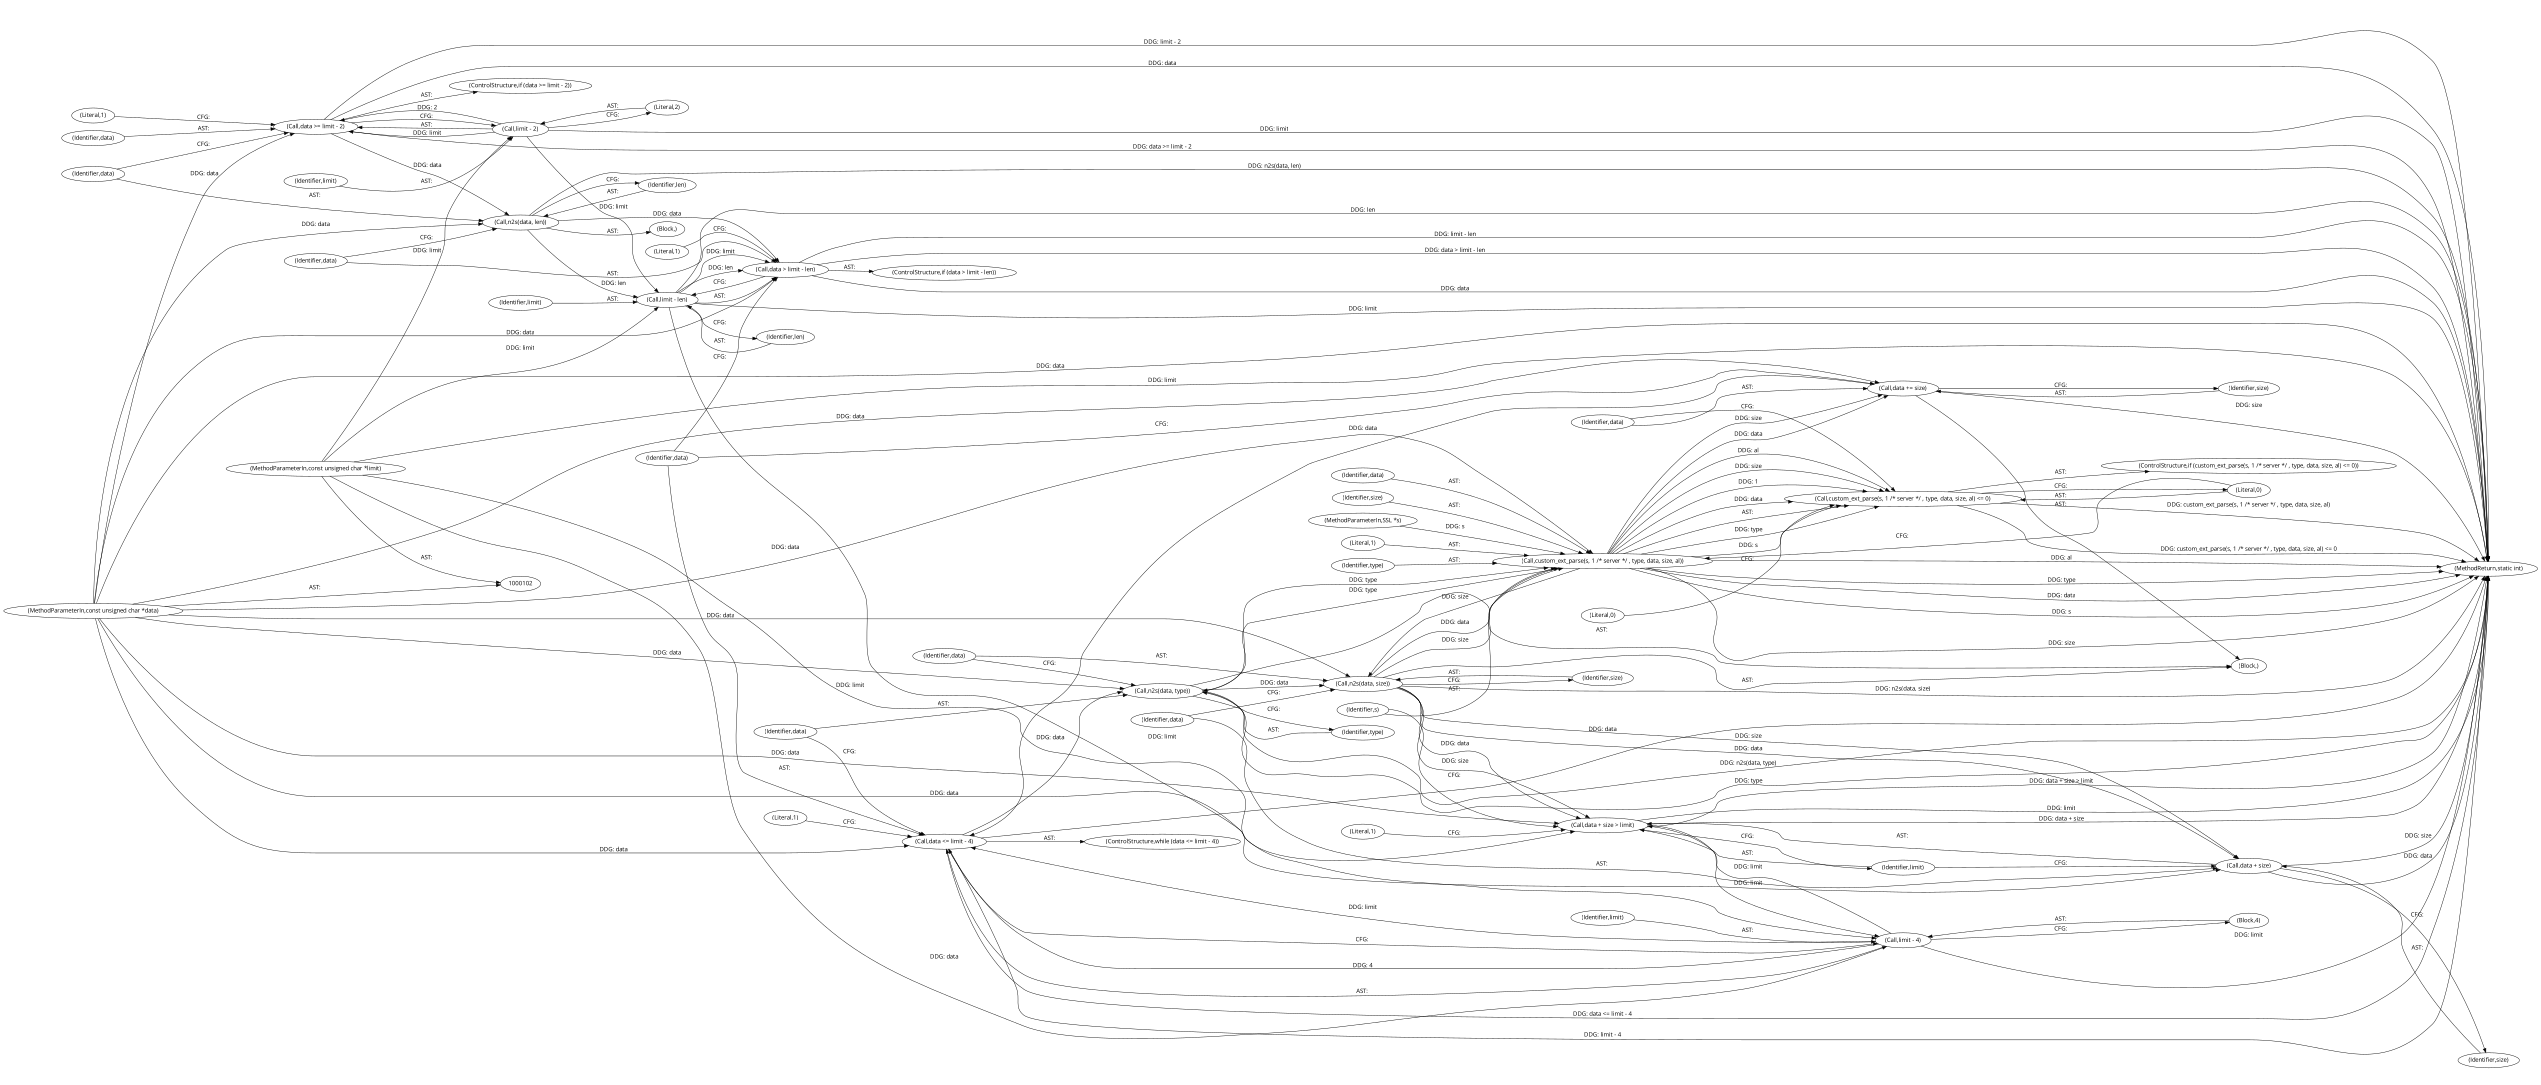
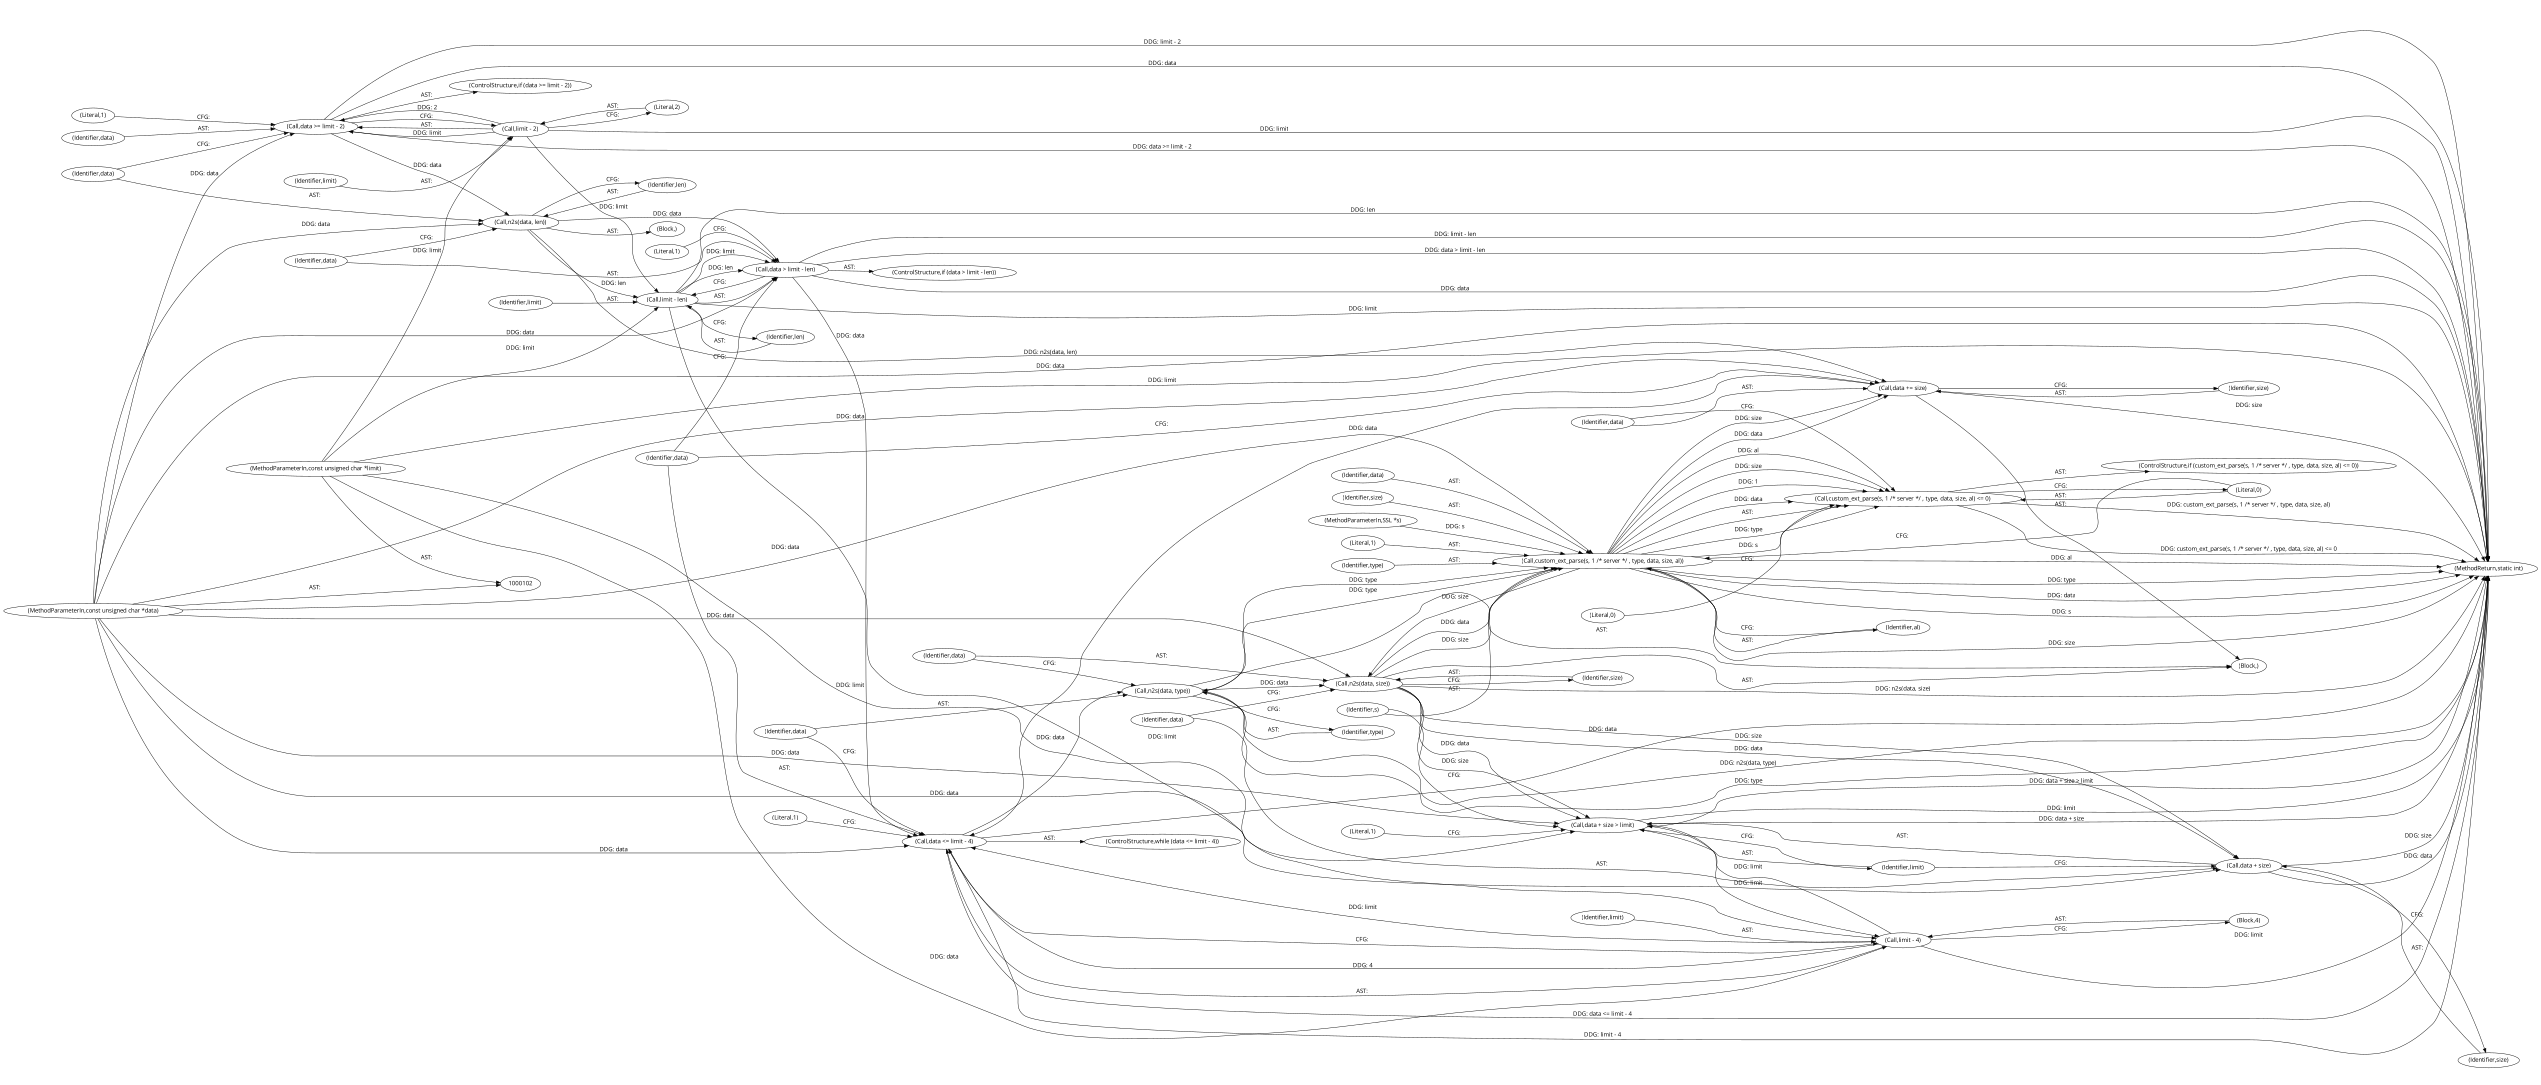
edge "(Call,n2s(data, len))" -> "(MethodReturn,static int)": now "(Call,n2s(data, len))" -> "(Call,data += size)"
edge "(Call,data > limit - len)" -> "(Call,data <= limit - 4)": added, label "DDG: data"
node "(Identifier,al)": added
edge "(MethodParameterIn,const unsigned char *data)" -> "(Call,n2s(data, type))": removed, label "DDG: data"
